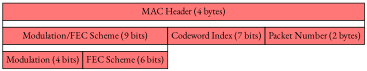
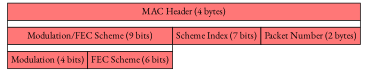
node "MAC Header (4 bytes)": text "Codeword Index (7 bits)" -> "Scheme Index (7 bits)"
